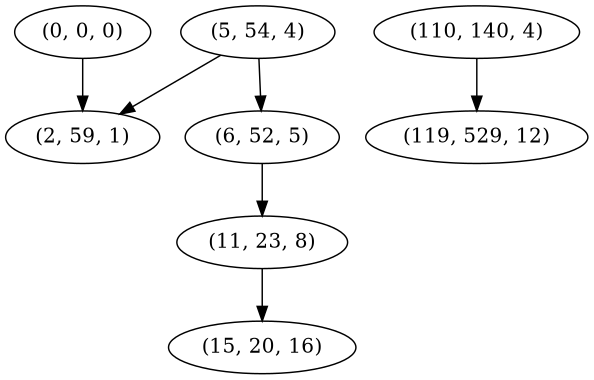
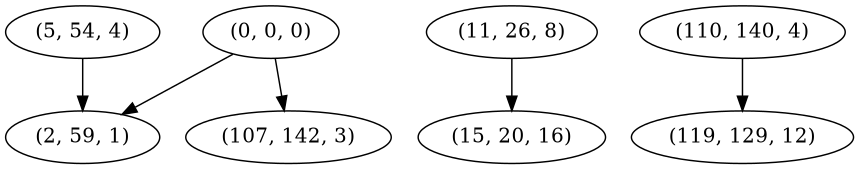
node "(6, 52, 5)": removed
node "(107, 142, 3)": added
node "(119, 529, 12)": label "(119, 529, 12)" -> "(119, 129, 12)"
node "(11, 23, 8)": label "(11, 23, 8)" -> "(11, 26, 8)"
